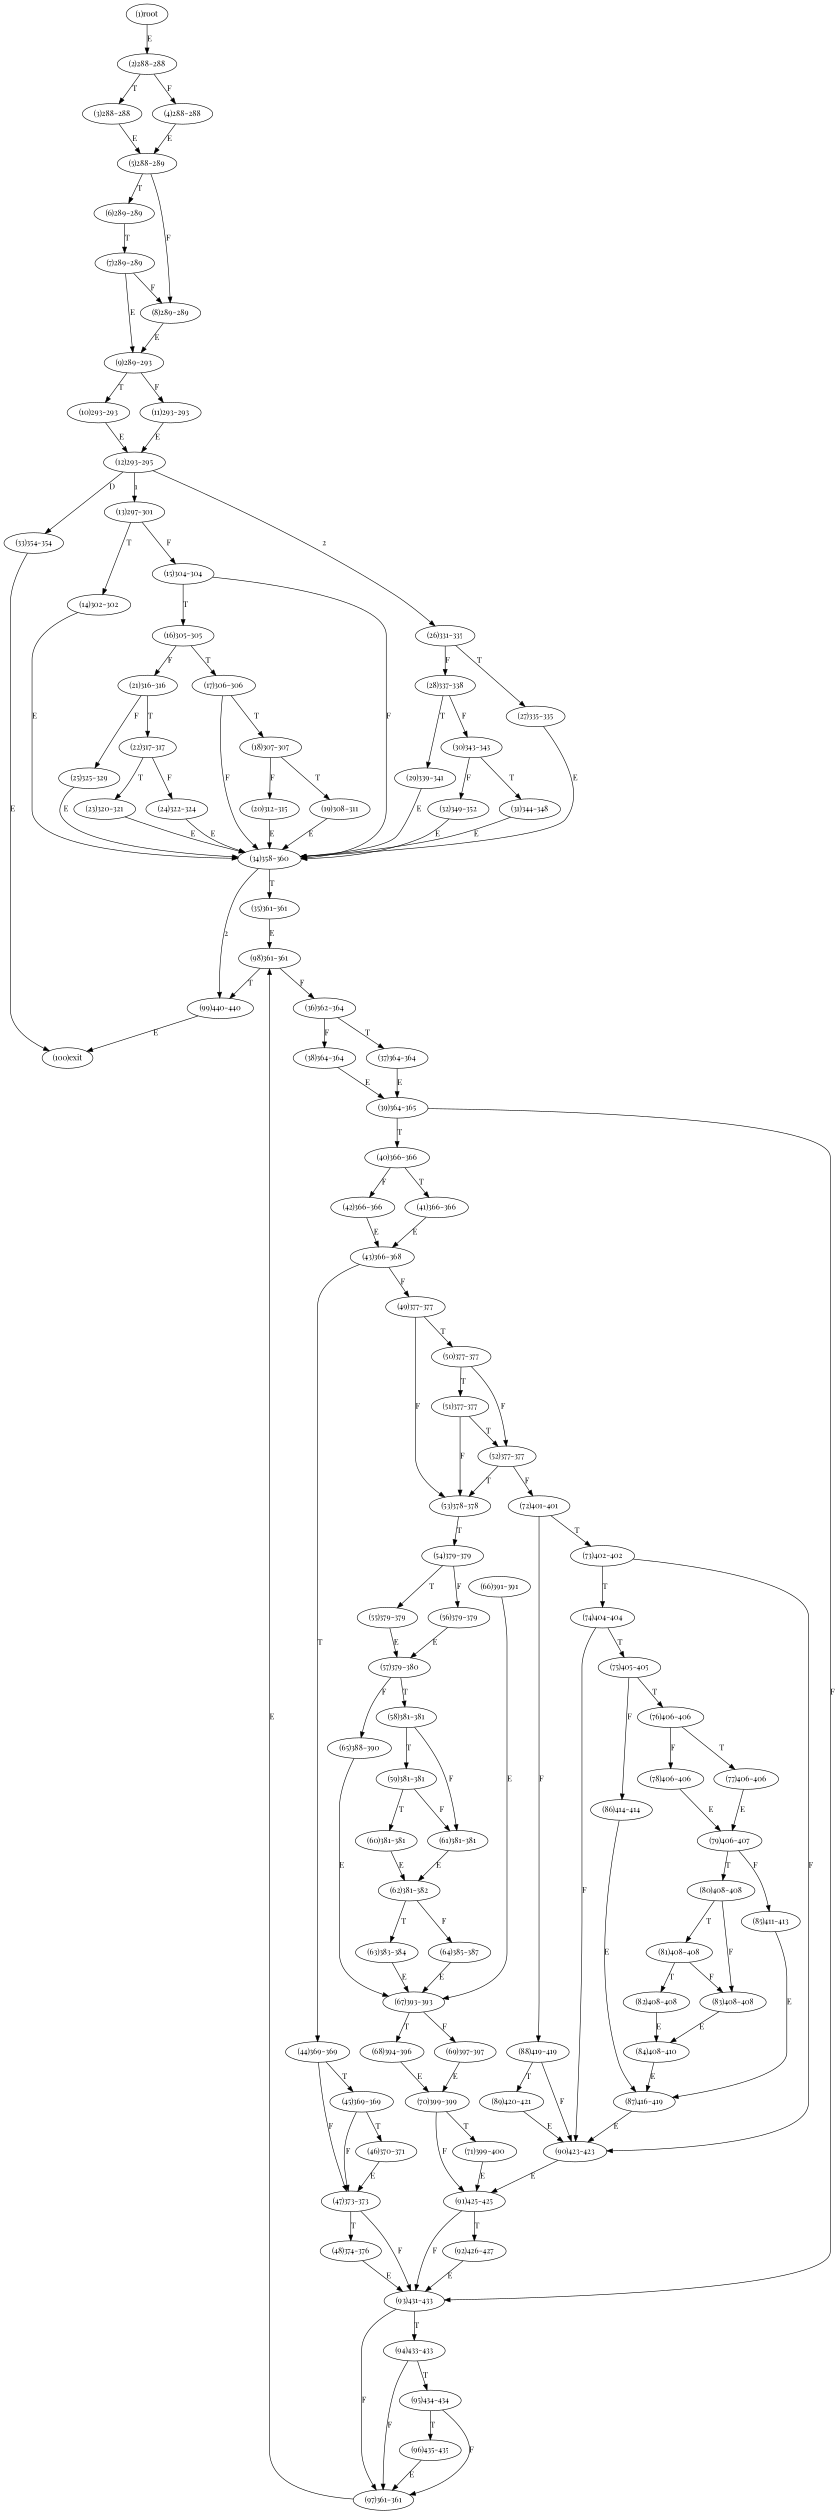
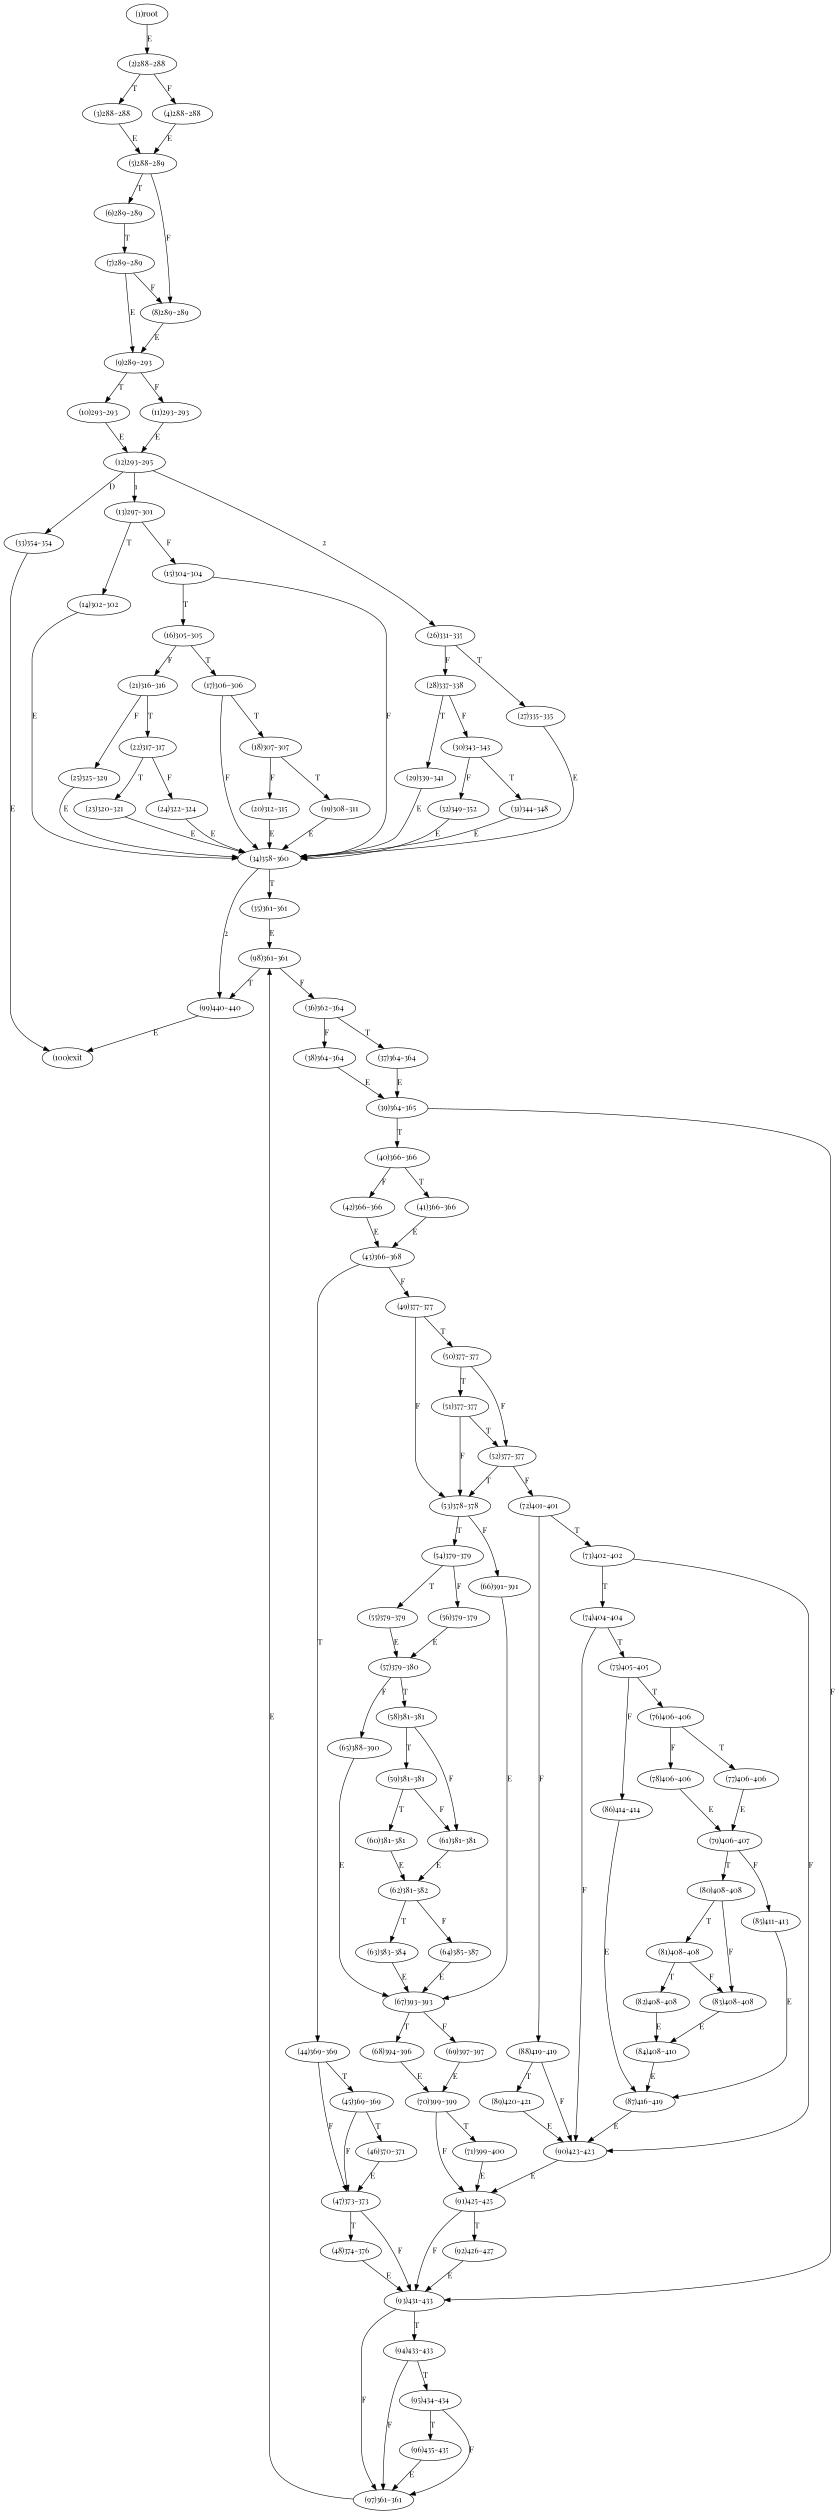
edge "(53)378-378" -> "(66)391-391": added, label "F"
